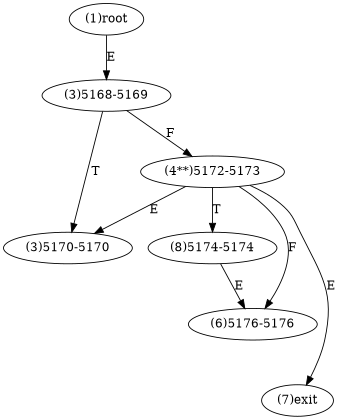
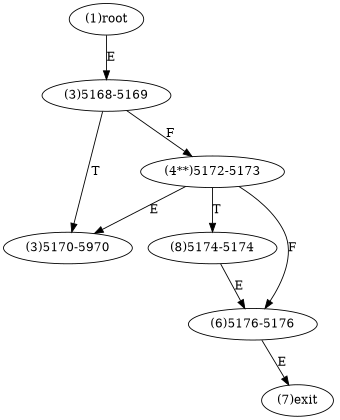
node "(3)5170-5170": label "(3)5170-5170" -> "(3)5170-5970"
edge "(4**)5172-5173" -> "(7)exit": now "(6)5176-5176" -> "(7)exit"
